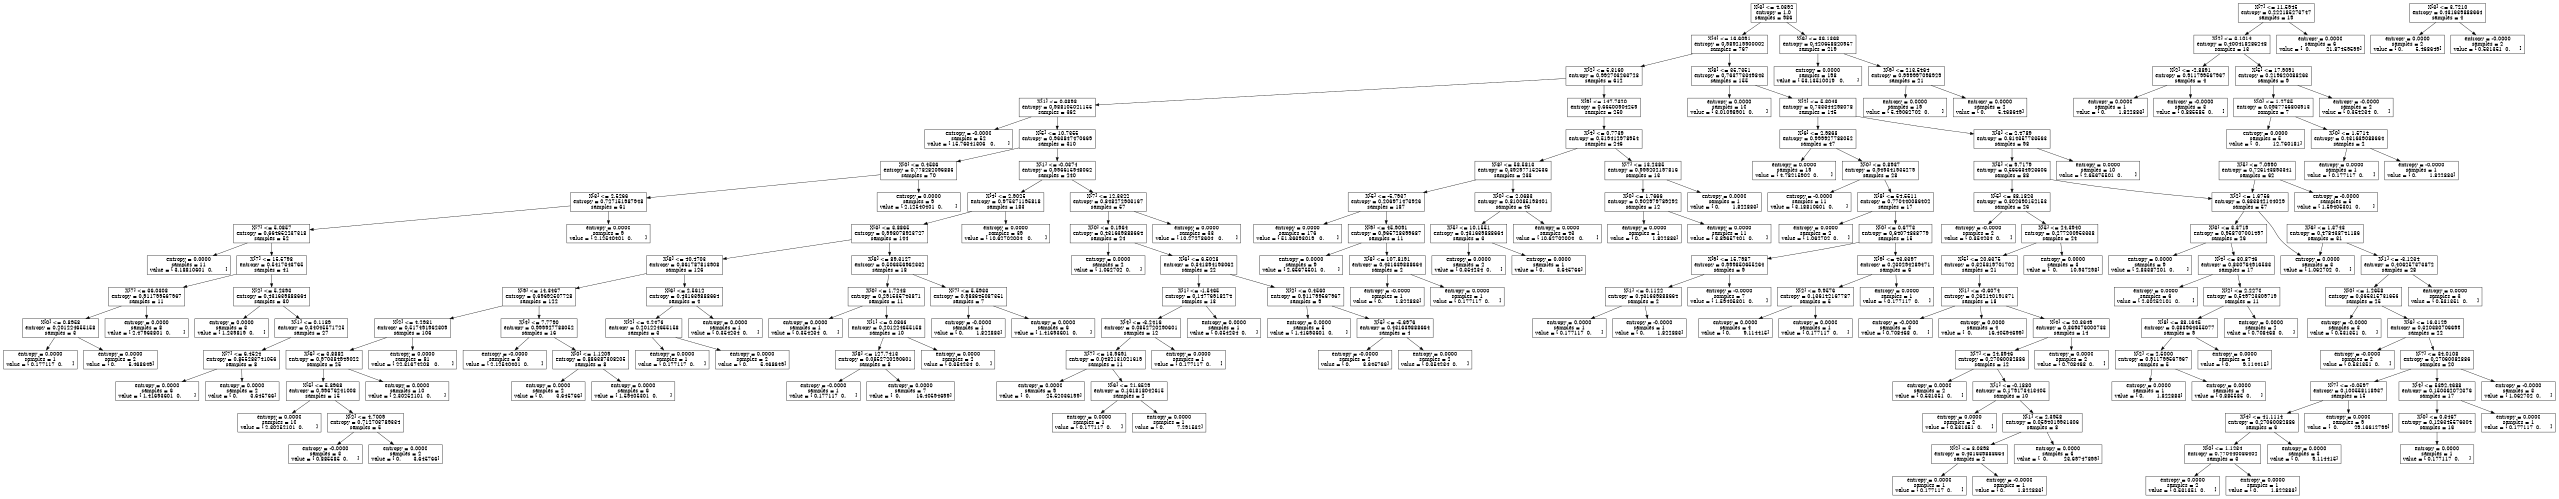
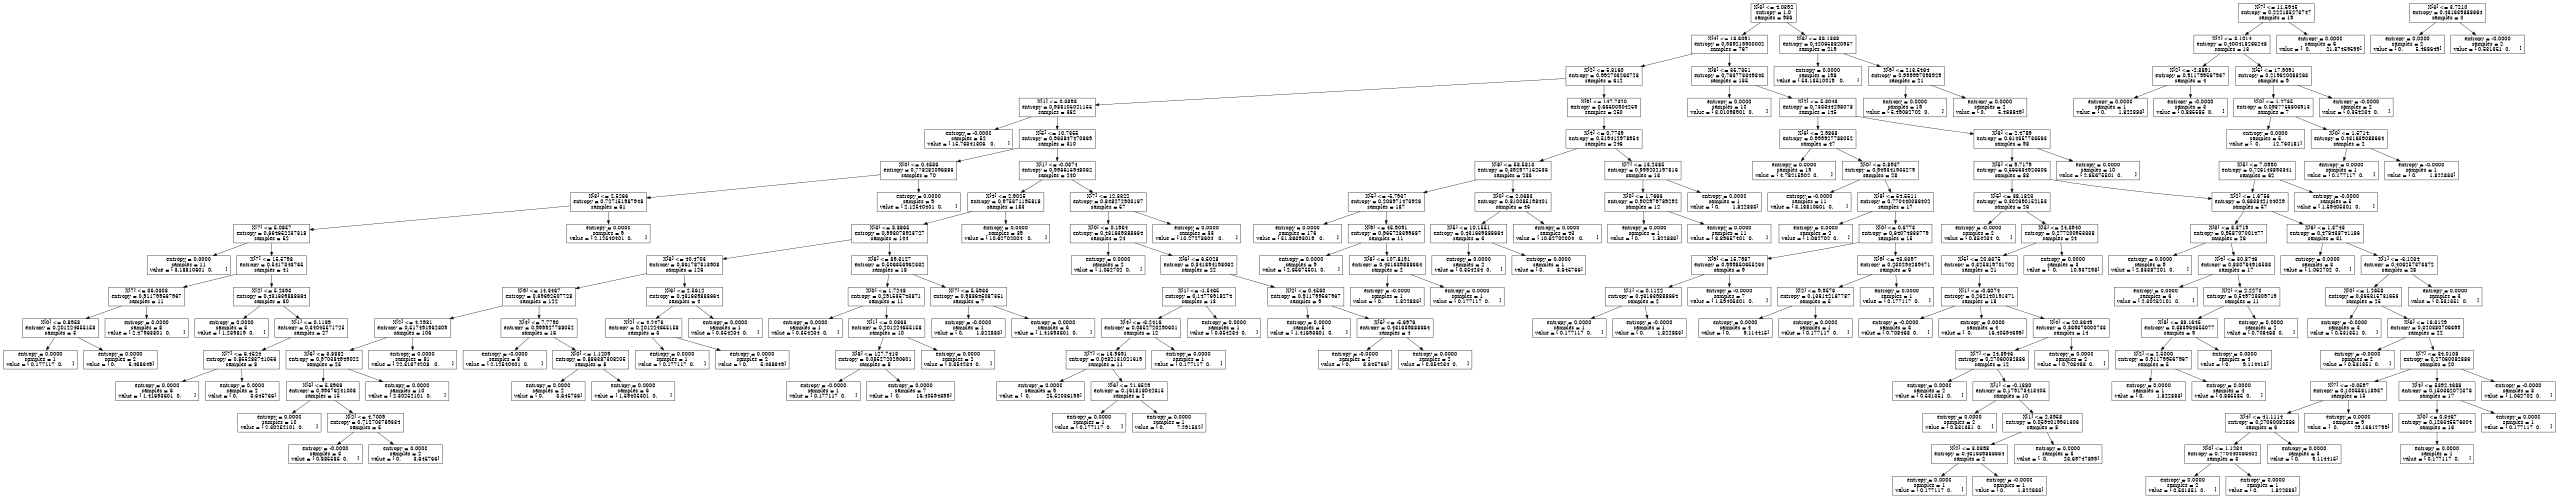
node "X[3] <= 3.3719 entropy = 0.958707001497 samples = 26": label "X[3] <= 3.3719 entropy = 0.958707001497 samples = 26" -> "X[3] <= 3.3719 entropy = 0.958707001477 samples = 26"
edge "X[2] <= 1.6756 entropy = 0.683842144029 samples = 57" -> "entropy = 0.0000 samples = 3 value = [ 1.062702  0.      ]": now "X[2] <= 1.6756 entropy = 0.683842144029 samples = 57" -> "X[6] <= 1.3743 entropy = 0.478438741186 samples = 31"
edge "X[6] <= 6.5028 entropy = 0.341894198062 samples = 22" -> "X[1] <= -1.5465 entropy = 0.14776918274 samples = 13": removed
